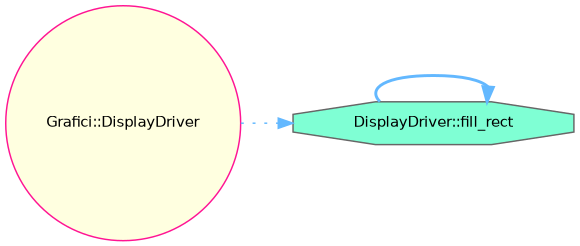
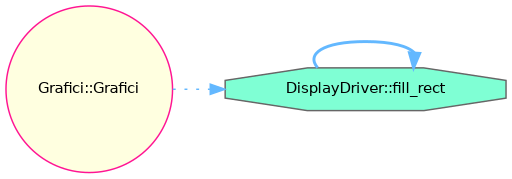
node "Grafici::DisplayDriver": label "Grafici::DisplayDriver" -> "Grafici::Grafici"
